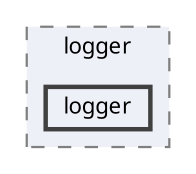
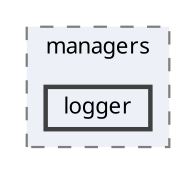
cluster "logger": label "logger" -> "managers"
